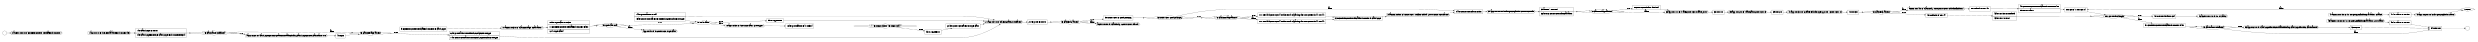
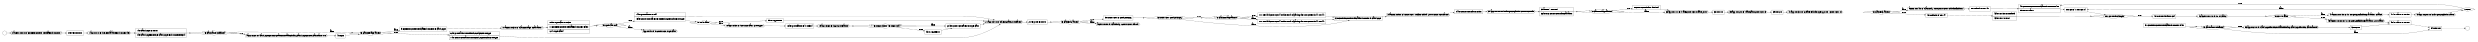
edge "__x20__" -> "49:GLOBAL_context.LexicalEnvironment = lex": added, label "true"
edge "(= constructor CONST_empty)" -> "34:let constructorInfo = __x9__": now "(= constructor CONST_empty)" -> "33:GLOBAL_context.LexicalEnvironment = classScope"
node "40:__x13__": removed
node "(= __x17__ false)": added
edge "(< __x16__ __x15__.length)" -> "51:GLOBAL_context.LexicalEnvironment = lex": removed, label "false"
edge "(= superclass null)" -> "(= __x4__ false)": now "(= superclass null)" -> "14:let protoParent = null"
node "19:app __x6__ = (Type protoParent)": added
edge "(! (|| (= __x6__ Object) (= __x6__ Null)))" -> "20:let constructorParent = superclass": added, label "false"
edge "53:__x21__" -> "54:return F": now "53:__x21__" -> "45:let status = __x18__"
edge "(= ClassHeritage absent)" -> "9:GLOBAL_context.LexicalEnvironment = classScope": added, label "false"
node "0:let lex = __x0__": added
